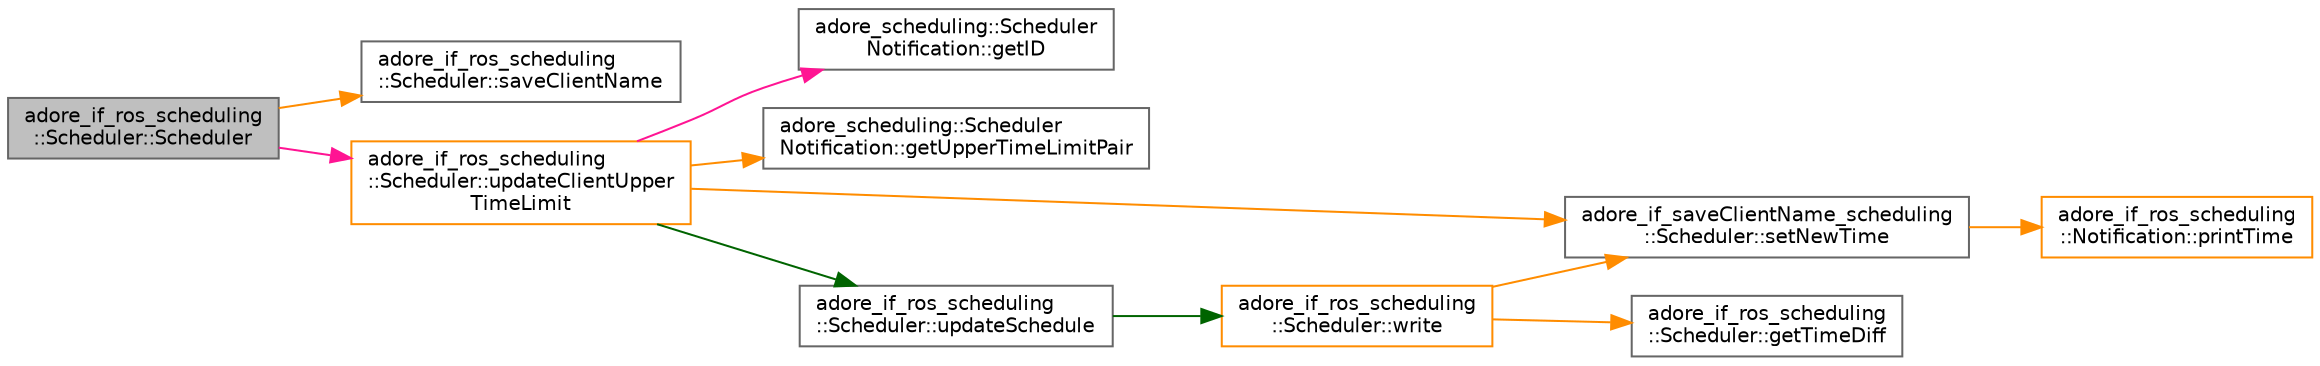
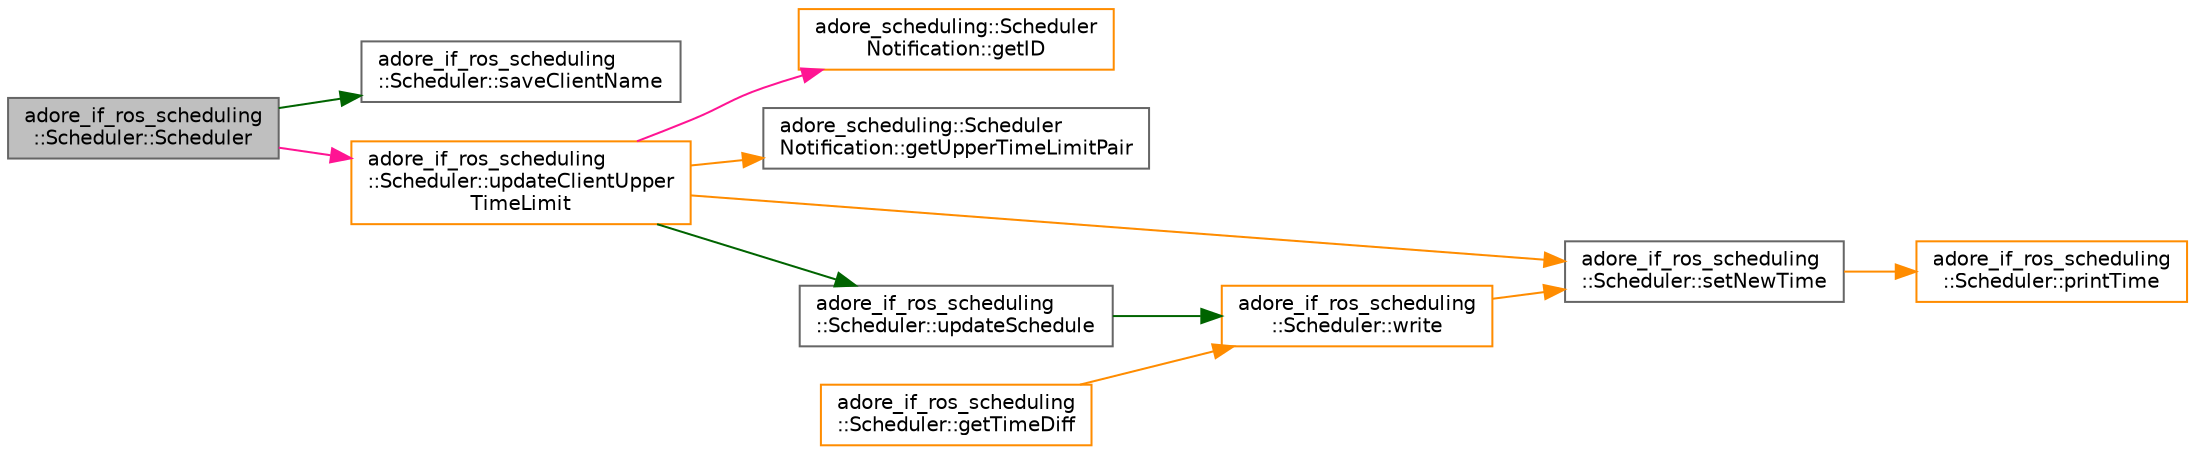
node "adore_scheduling::Scheduler Notification::getID": color gray40 -> darkorange
edge "adore_if_ros_scheduling ::Scheduler::Scheduler" -> "adore_if_ros_scheduling ::Scheduler::saveClientName": color darkorange -> darkgreen
node "adore_if_saveClientName_scheduling ::Scheduler::setNewTime": label "adore_if_saveClientName_scheduling ::Scheduler::setNewTime" -> "adore_if_ros_scheduling ::Scheduler::setNewTime"
node "adore_if_ros_scheduling ::Notification::printTime": label "adore_if_ros_scheduling ::Notification::printTime" -> "adore_if_ros_scheduling ::Scheduler::printTime"
edge "adore_if_ros_scheduling ::Scheduler::write" -> "adore_if_ros_scheduling ::Scheduler::getTimeDiff": reversed
node "adore_if_ros_scheduling ::Scheduler::getTimeDiff": color gray40 -> darkorange
